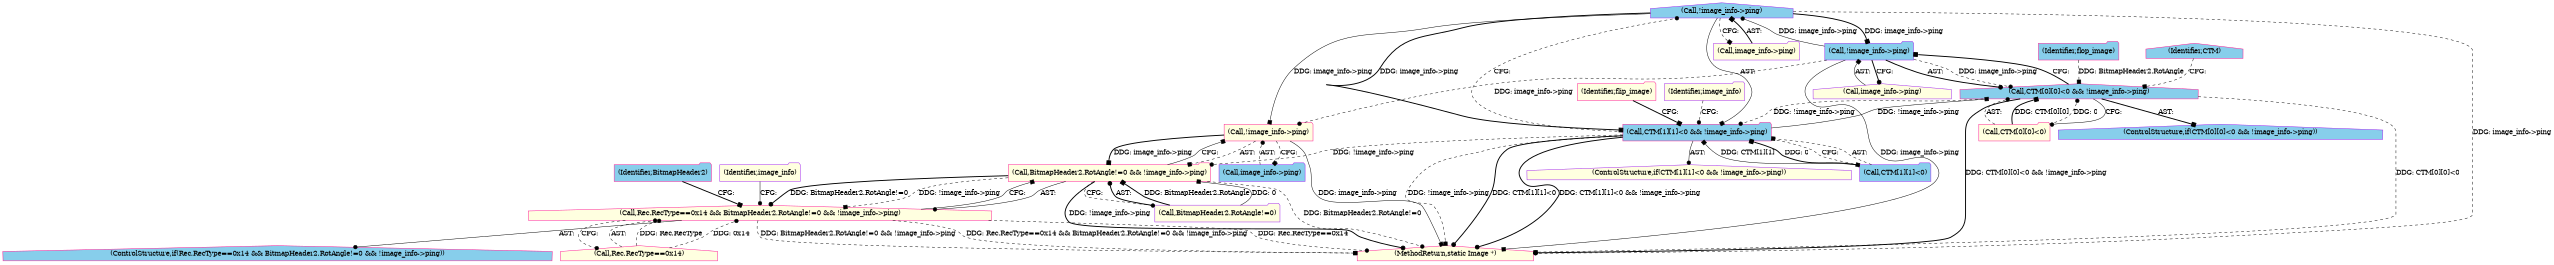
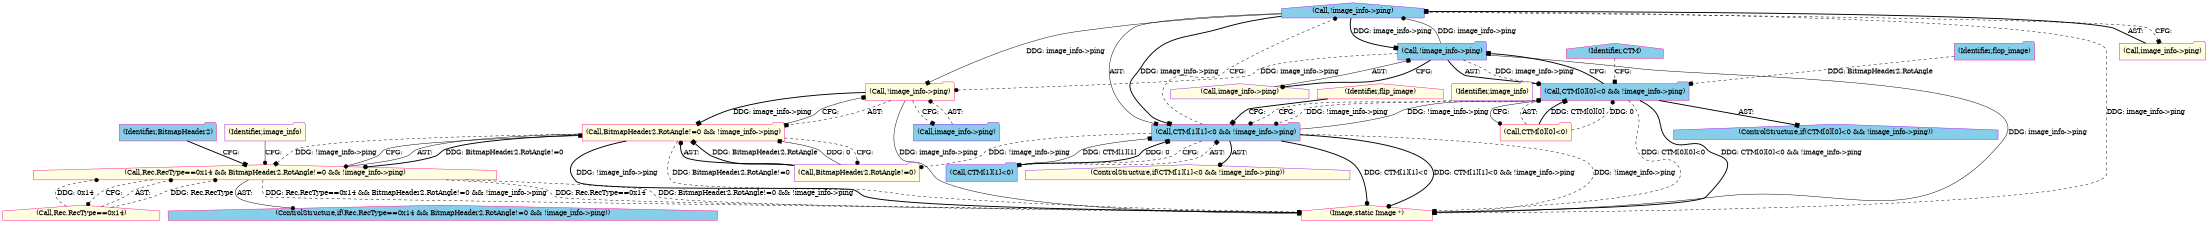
node "(Identifier,flip_image)": shape folder -> house
node "(Call,CTM[0][0]<0 && !image_info->ping)": shape house -> folder
edge "(Call,CTM[1][1]<0 && !image_info->ping)" -> "(Call,BitmapHeader2.RotAngle!=0 && !image_info->ping)": now "(Call,CTM[1][1]<0 && !image_info->ping)" -> "(Call,BitmapHeader2.RotAngle!=0)"
edge "(Call,CTM[1][1]<0 && !image_info->ping)" -> "(ControlStructure,if(CTM[1][1]<0 && !image_info->ping))": style solid -> bold
node "(MethodReturn,static Image *)": label "(MethodReturn,static Image *)" -> "(Image,static Image *)"
